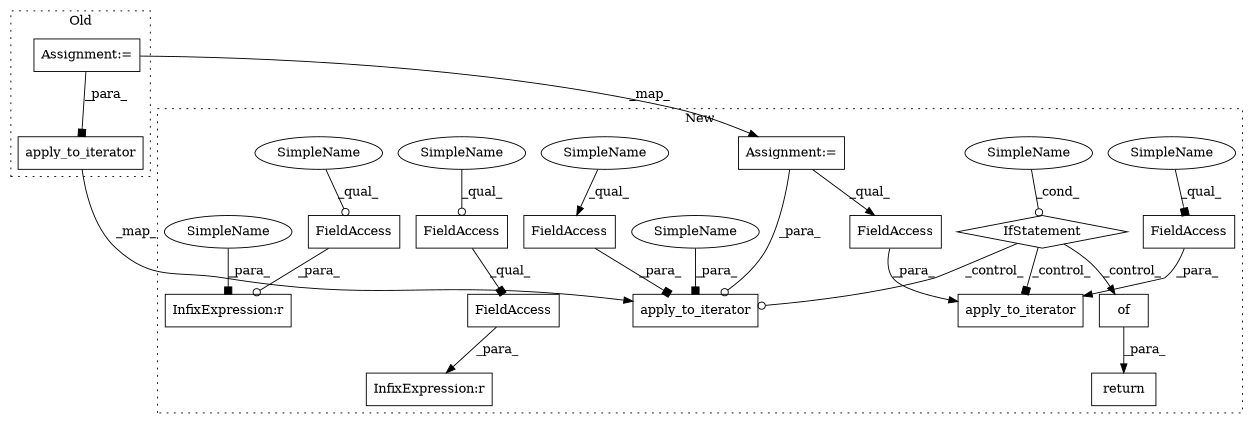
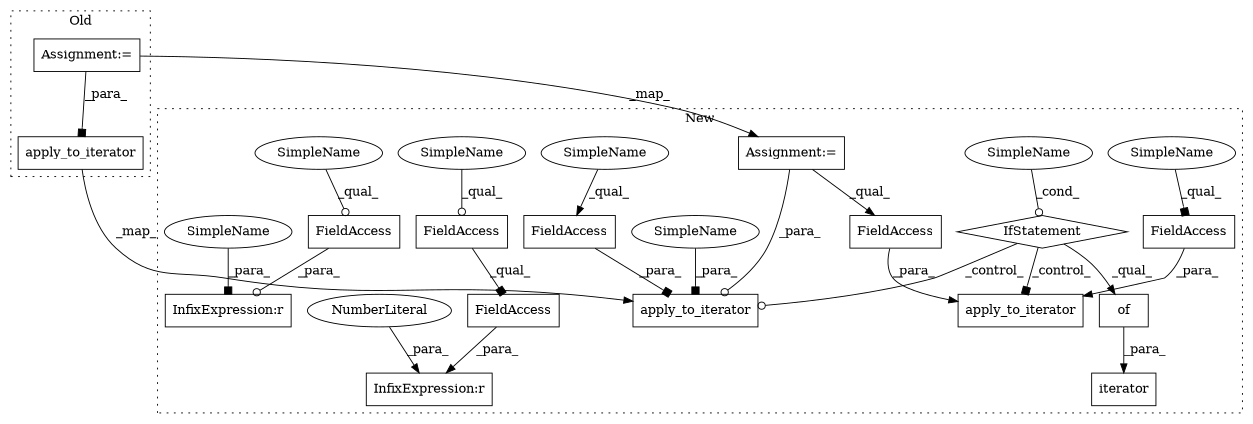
edge "IfStatement" -> "of": label "_control_" -> "_qual_"
node "NumberLiteral": added
node "return": label "return" -> "iterator"
